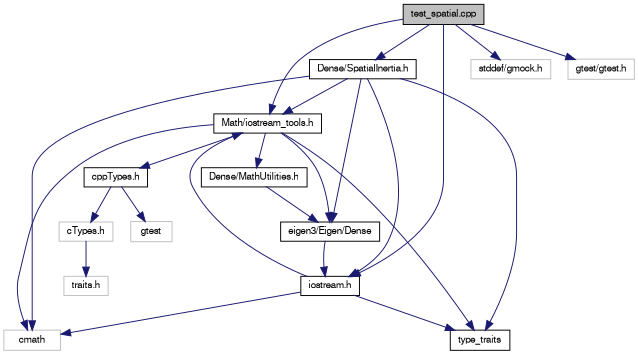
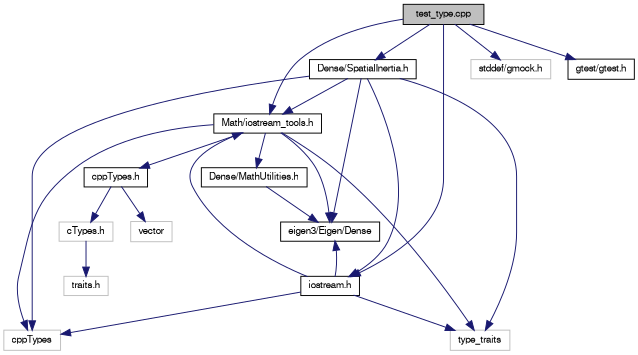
node "test_spatial.cpp": label "test_spatial.cpp" -> "test_type.cpp"
node "gtest/gtest.h": color grey75 -> black
node "gtest": label "gtest" -> "vector"
edge "eigen3/Eigen/Dense" -> "iostream.h": reversed
node "cmath": label "cmath" -> "cppTypes"
node "type_traits": color black -> grey75
